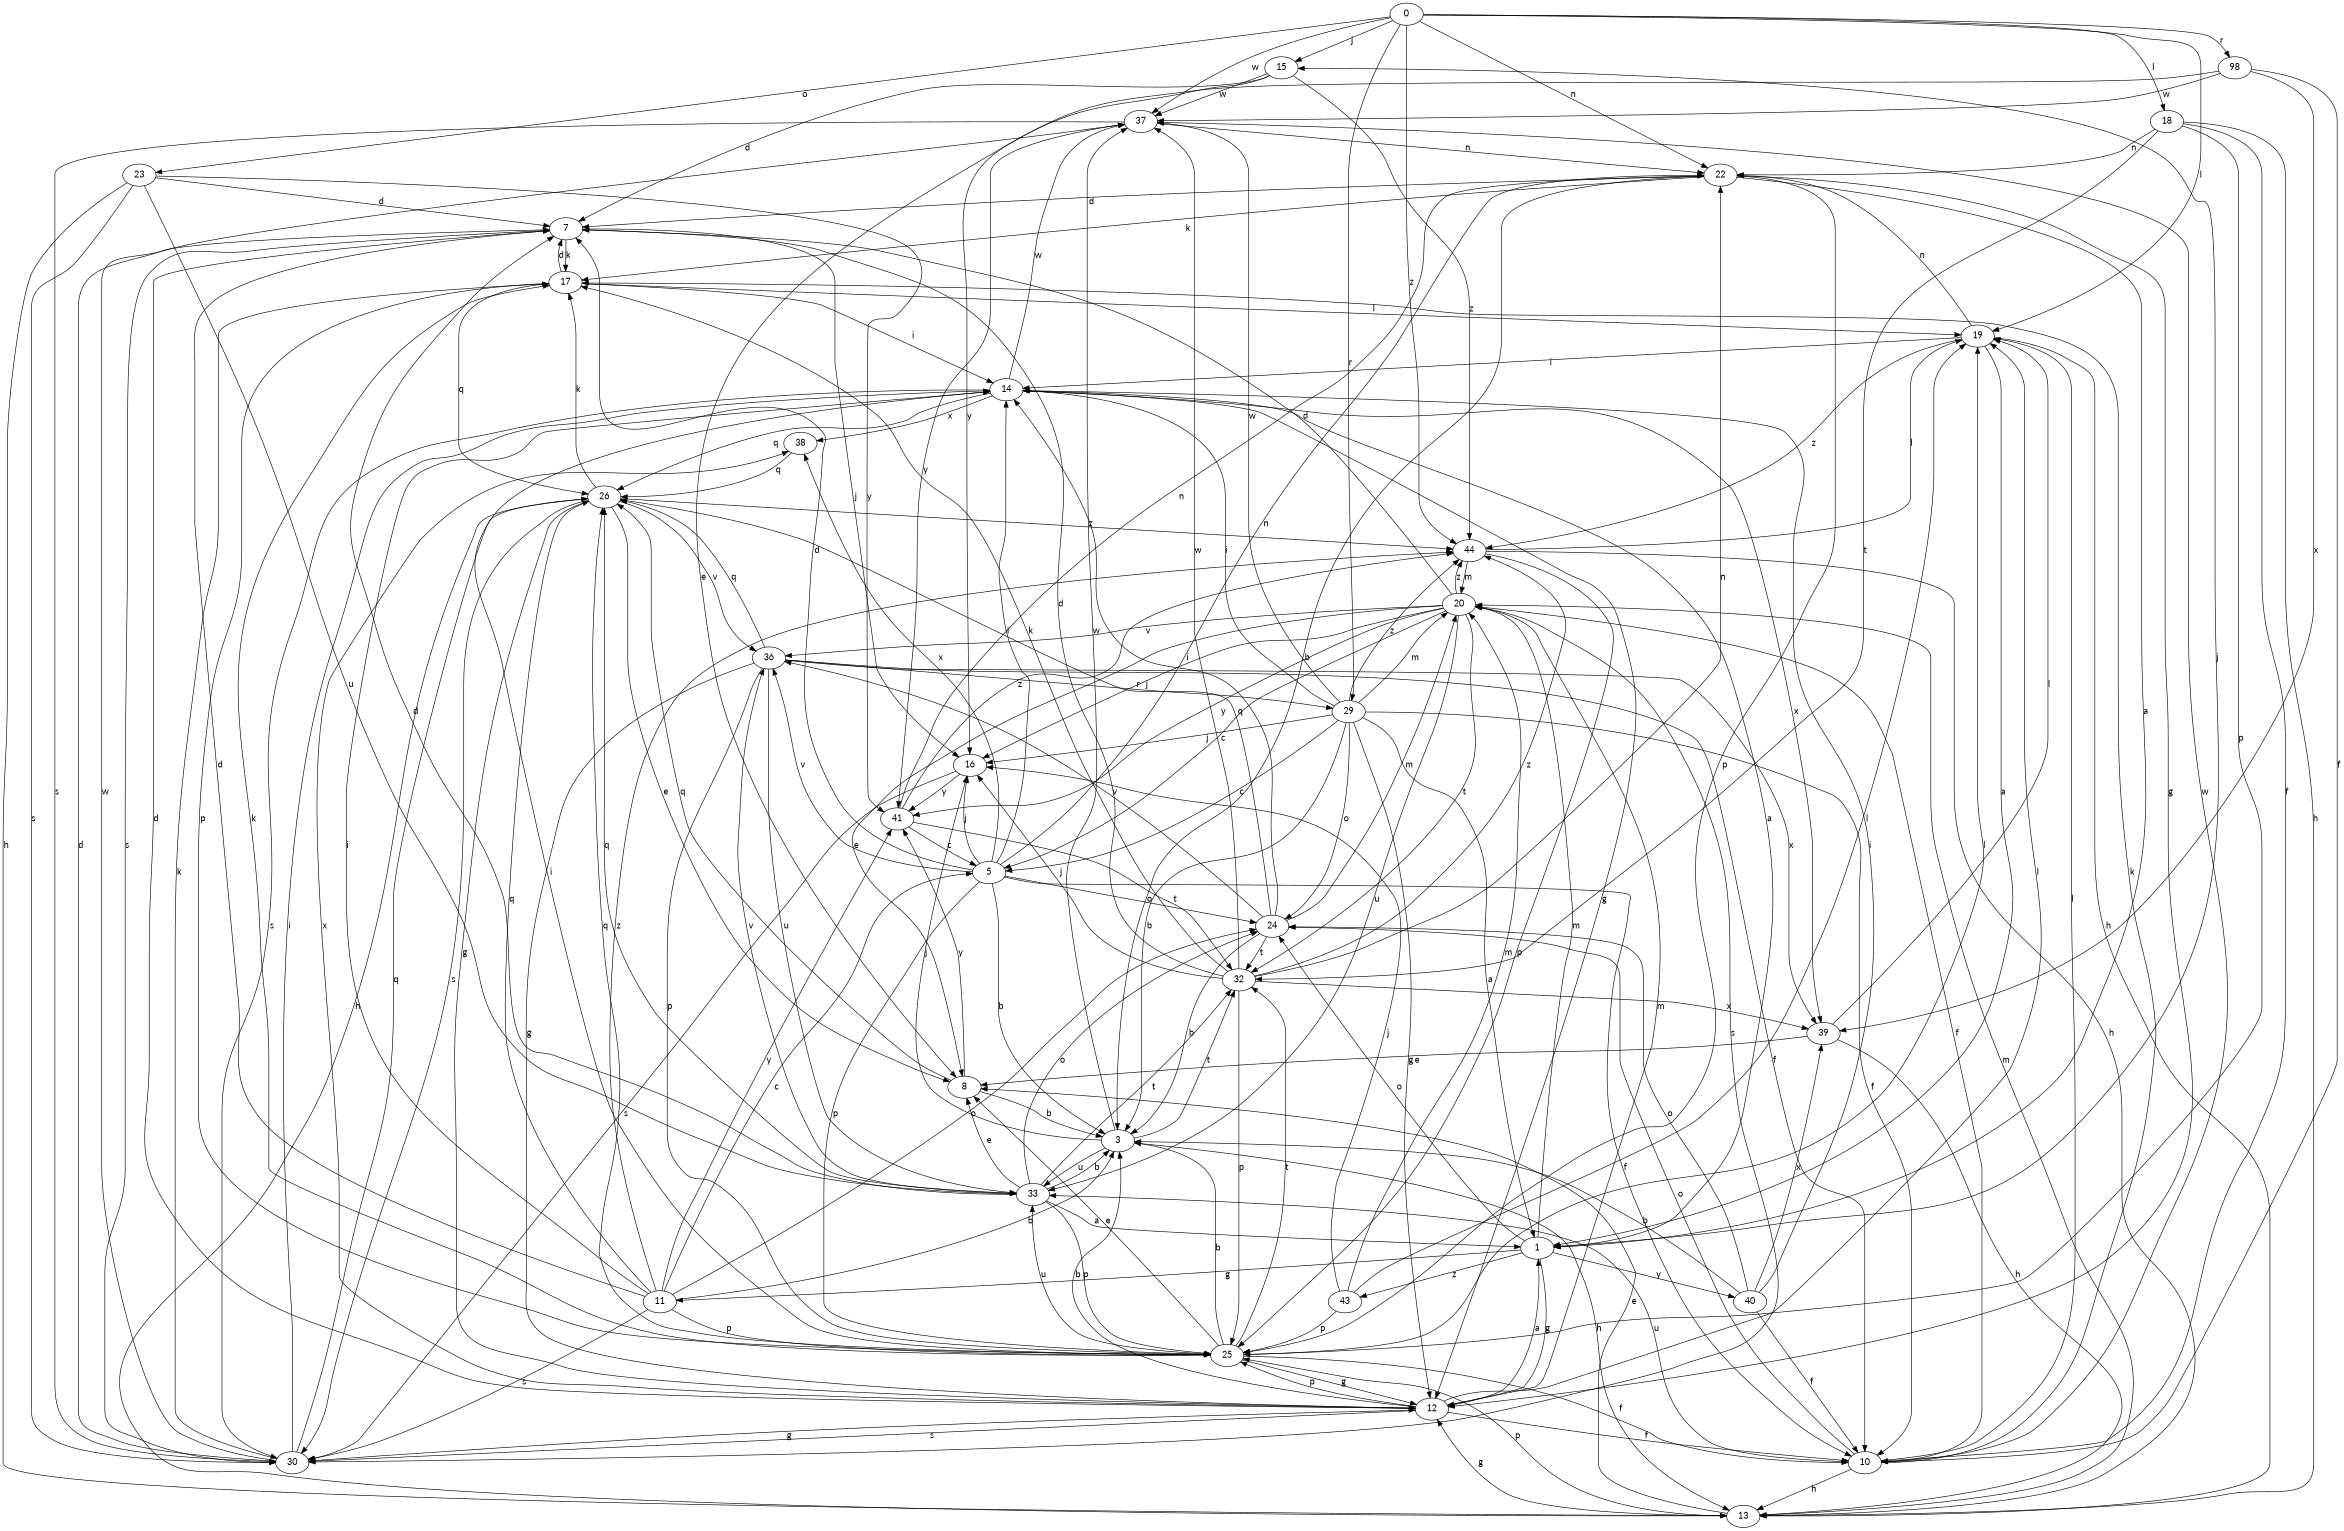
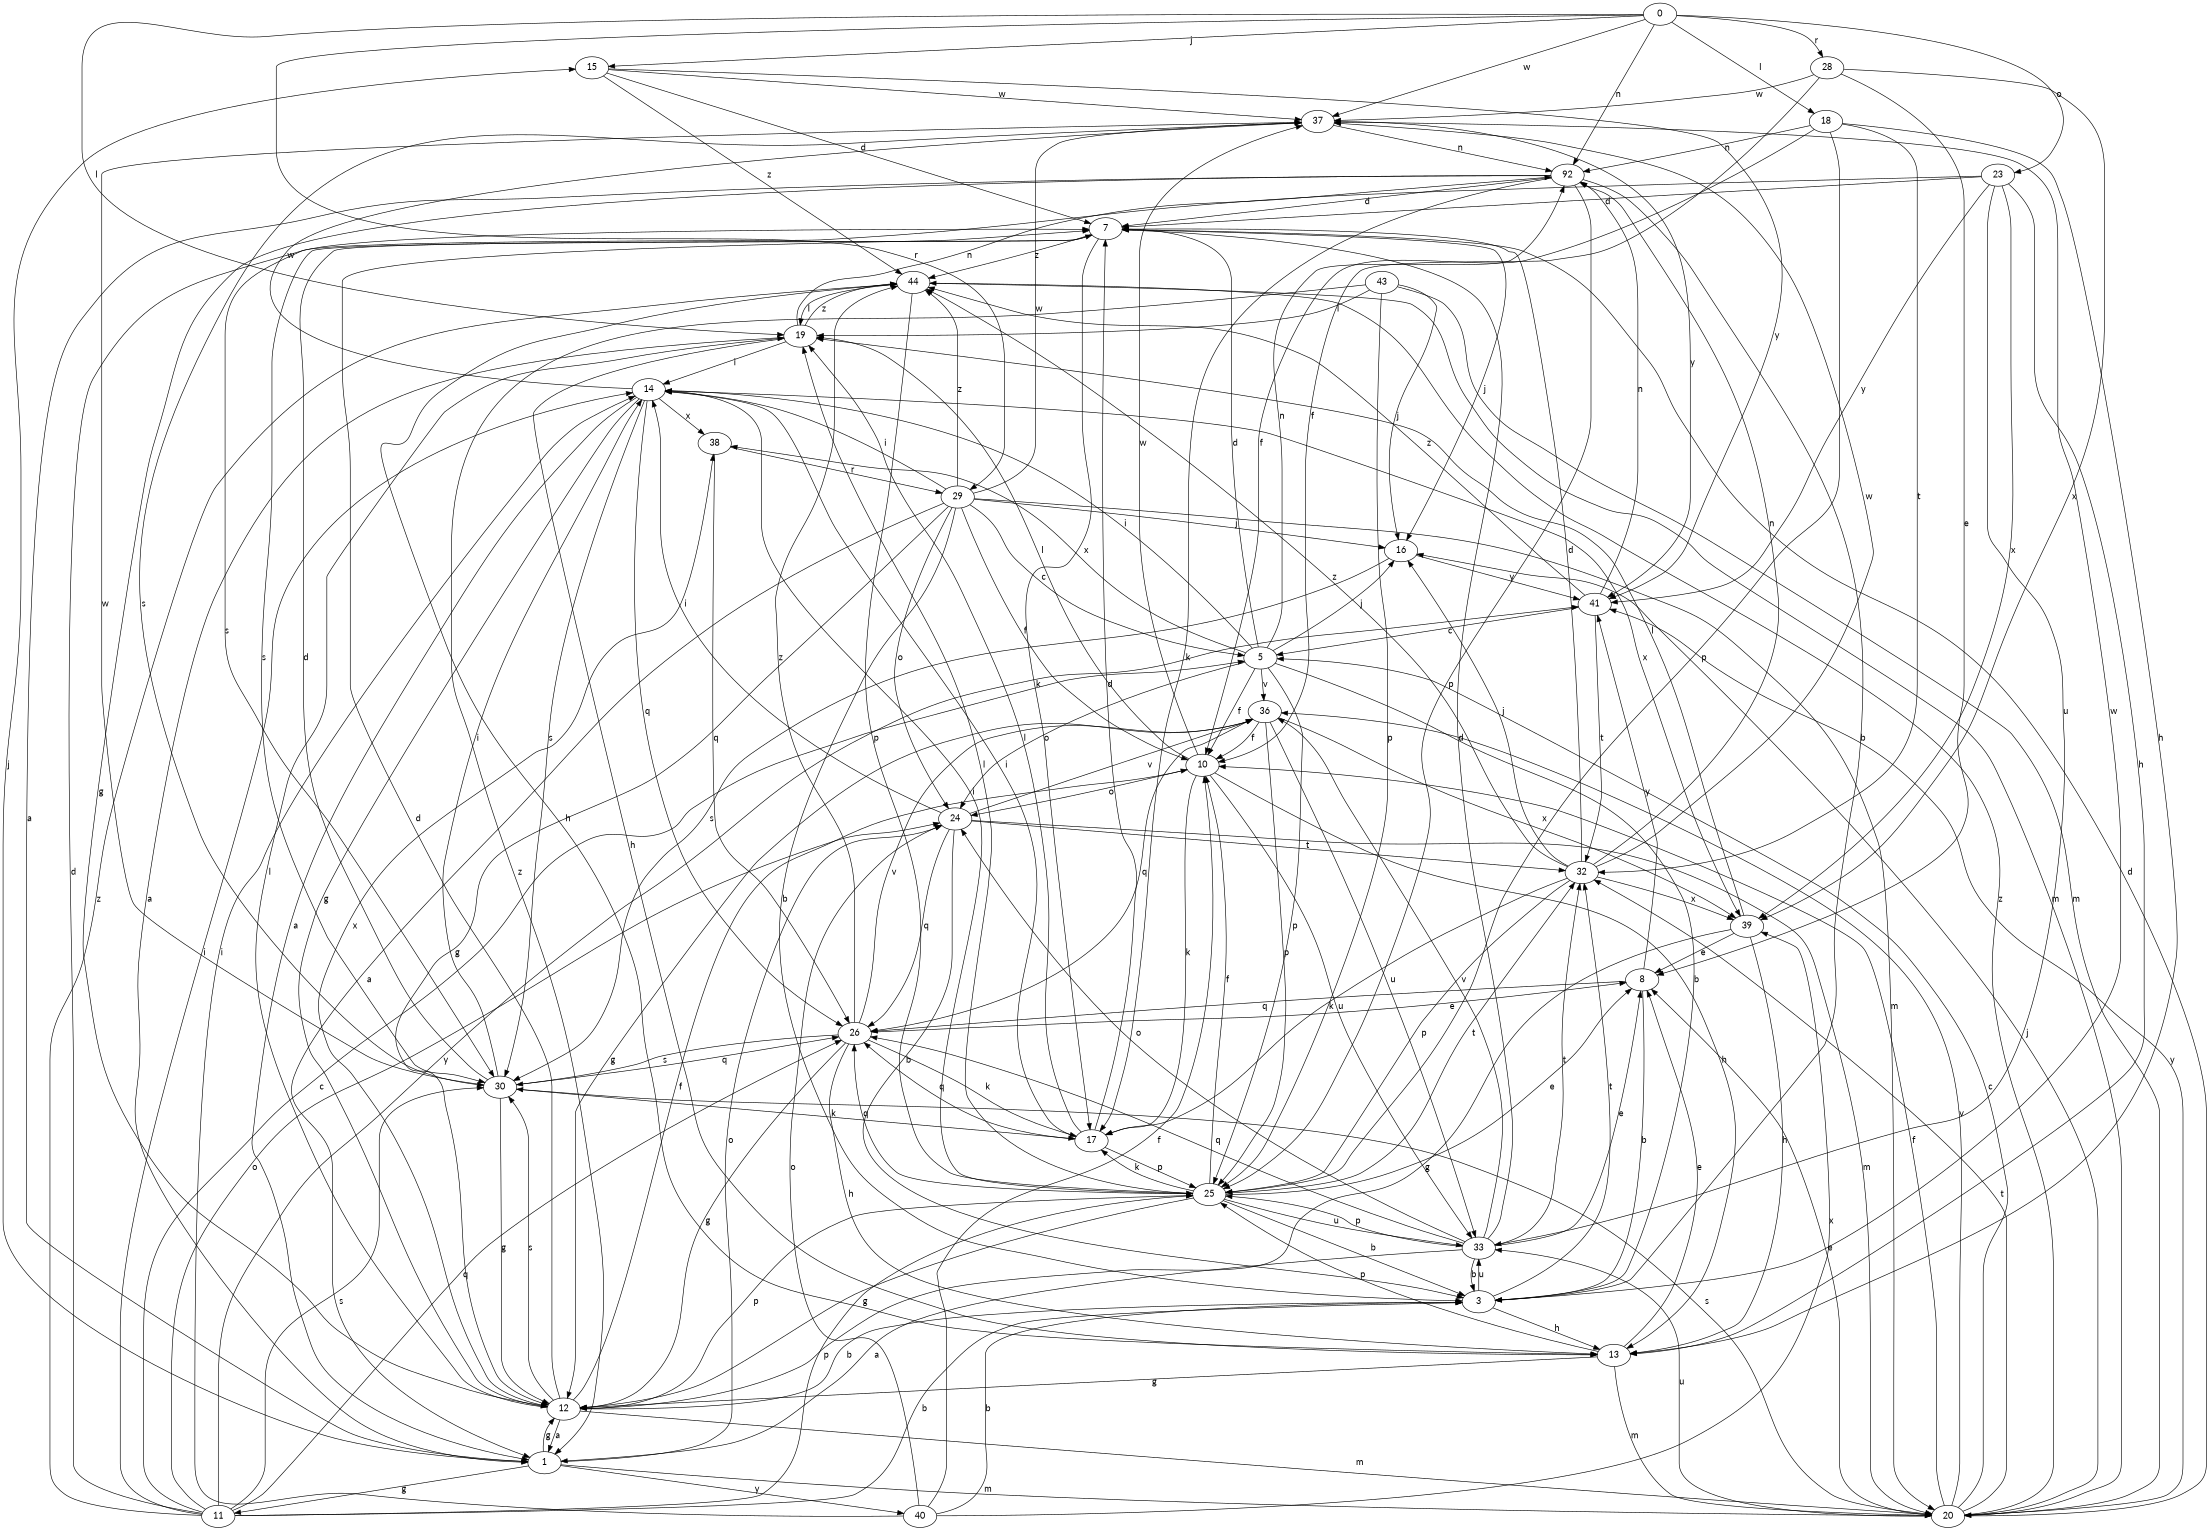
node "98": label "98" -> "28"
node "22": label "22" -> "92"
edge "15" -> "16": now "15" -> "41"
edge "0" -> "44": now "7" -> "44"
edge "23" -> "39": added, label "x"
edge "36" -> "29": now "38" -> "29"
edge "3" -> "16": removed, label "j"
edge "39" -> "12": added, label "g"
edge "1" -> "43": reversed
